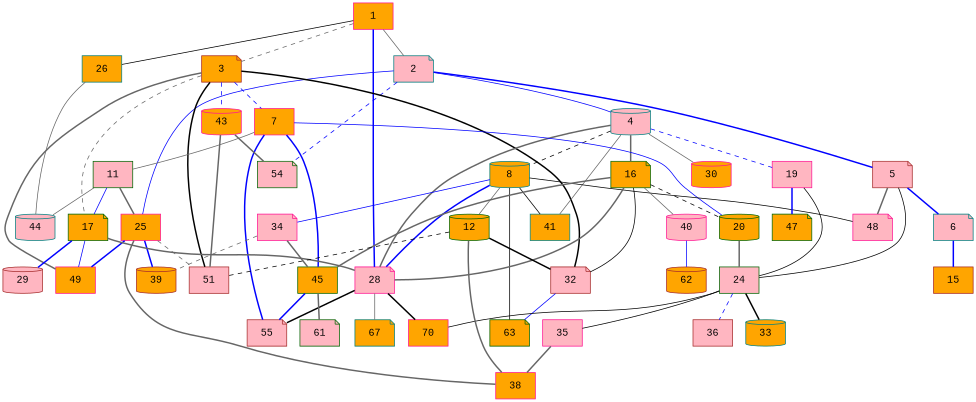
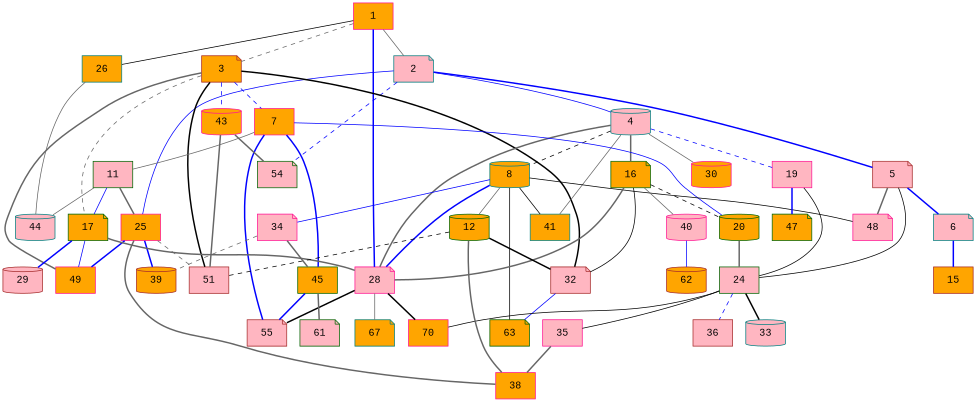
edge "16" -- "45": removed
node "33": fillcolor orange -> lightpink
